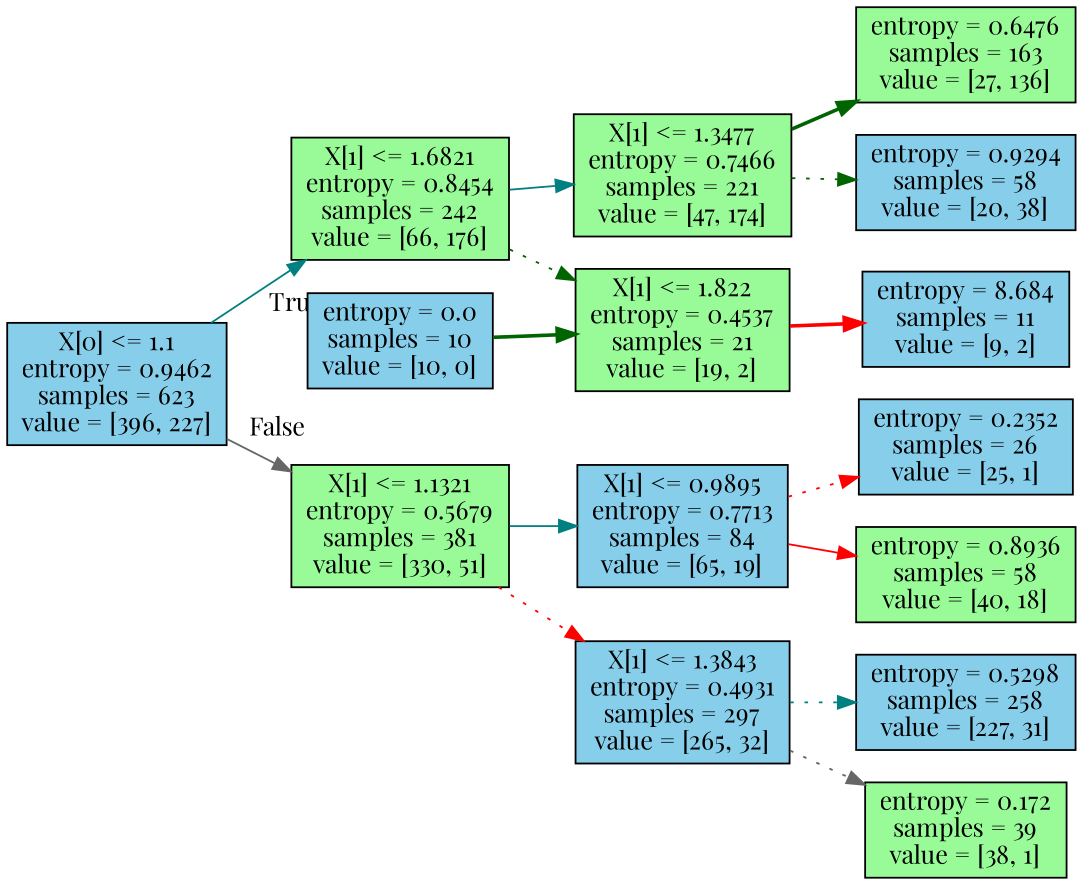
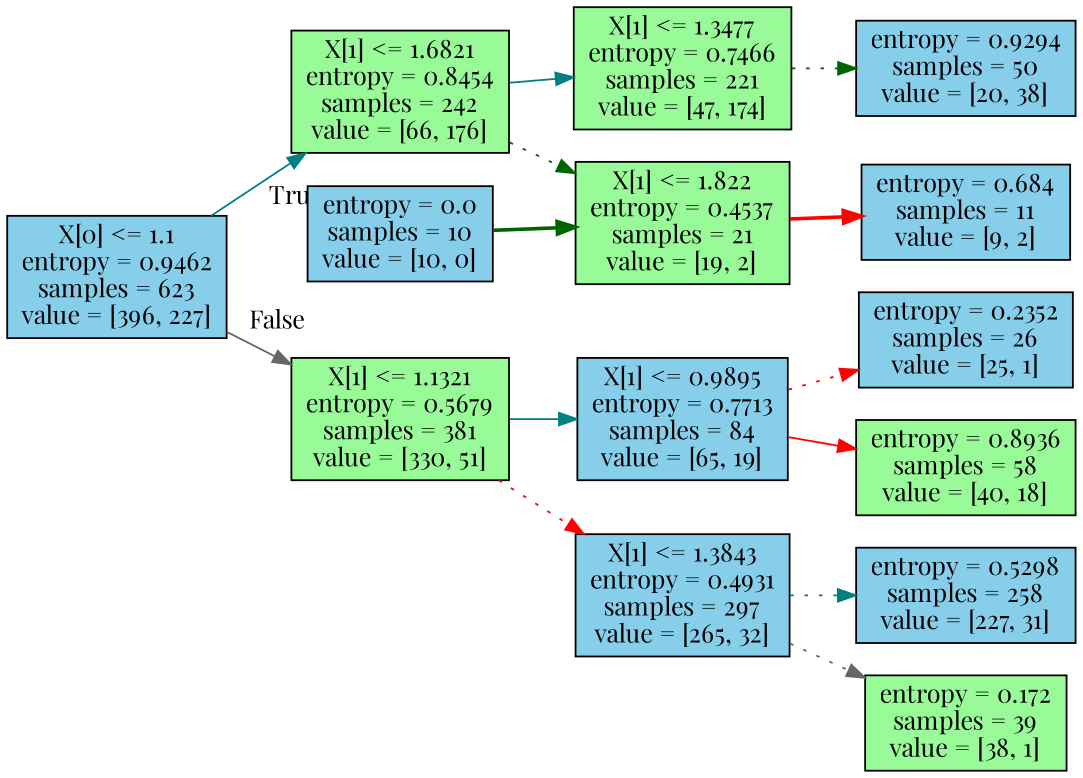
node "entropy = 0.6476 samples = 163 value = [27, 136]": removed
node "entropy = 0.9294 samples = 58 value = [20, 38]": label "entropy = 0.9294 samples = 58 value = [20, 38]" -> "entropy = 0.9294 samples = 50 value = [20, 38]"
node "entropy = 8.684 samples = 11 value = [9, 2]": label "entropy = 8.684 samples = 11 value = [9, 2]" -> "entropy = 0.684 samples = 11 value = [9, 2]"
